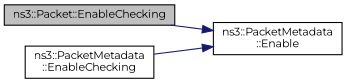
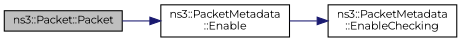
node "ns3::Packet::EnableChecking": label "ns3::Packet::EnableChecking" -> "ns3::Packet::Packet"
edge "ns3::PacketMetadata ::EnableChecking" -> "ns3::PacketMetadata ::Enable": reversed
